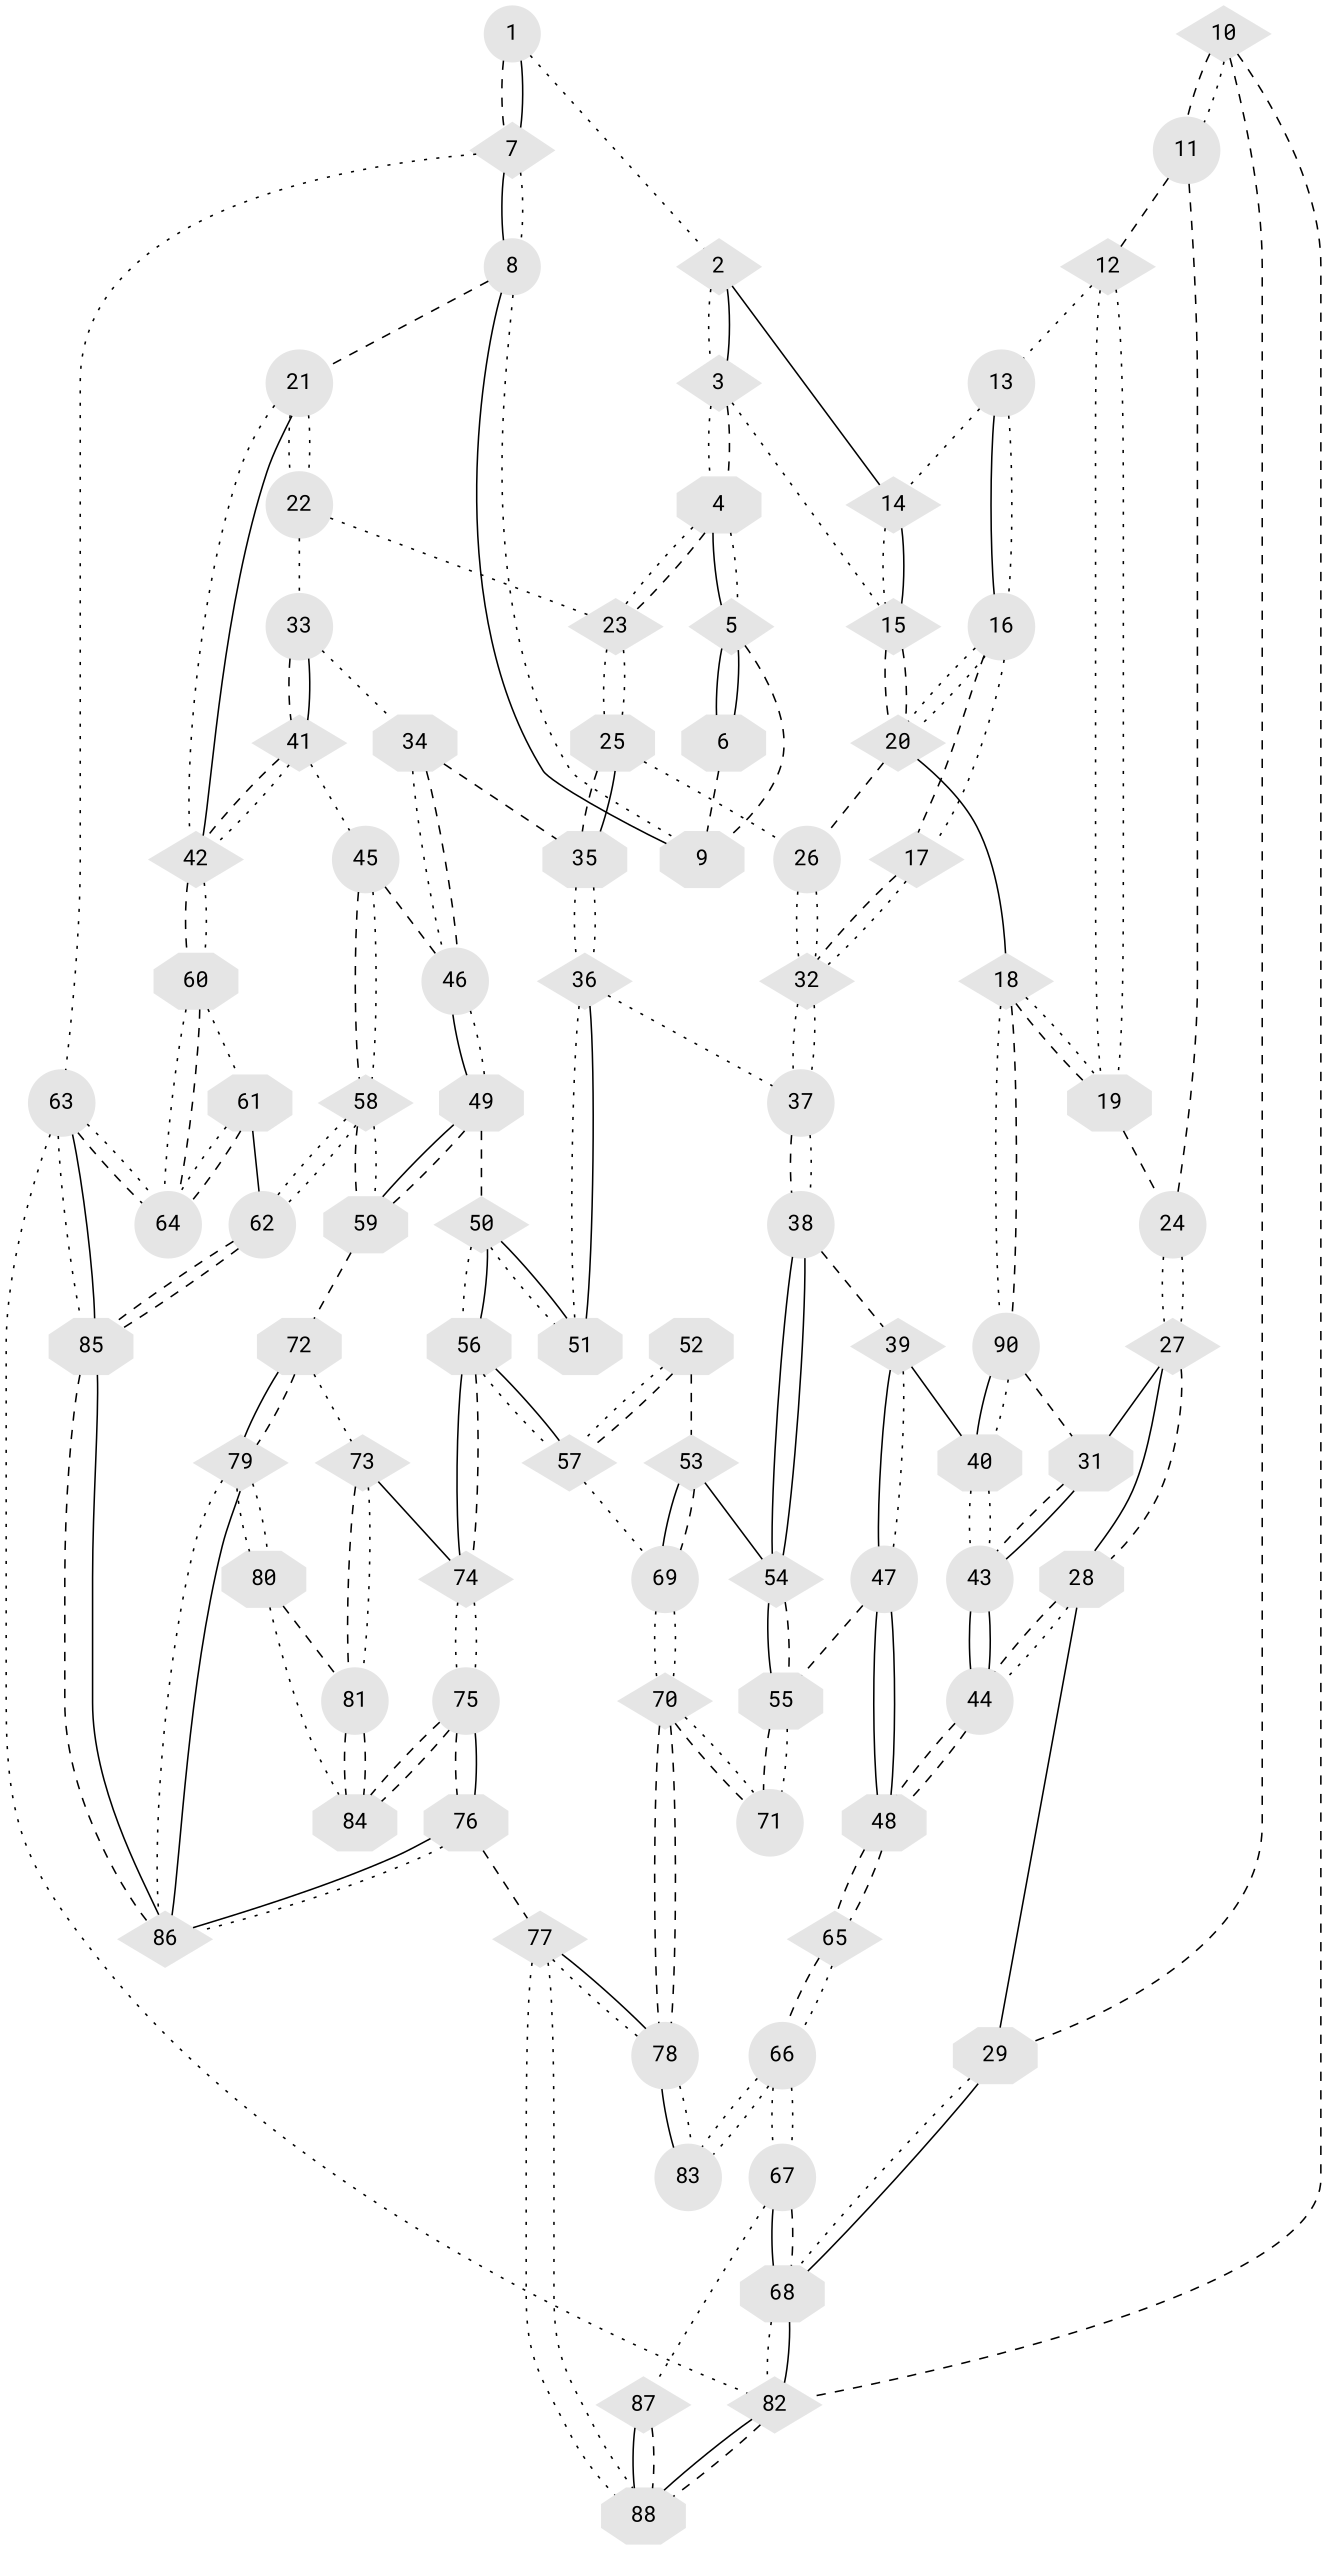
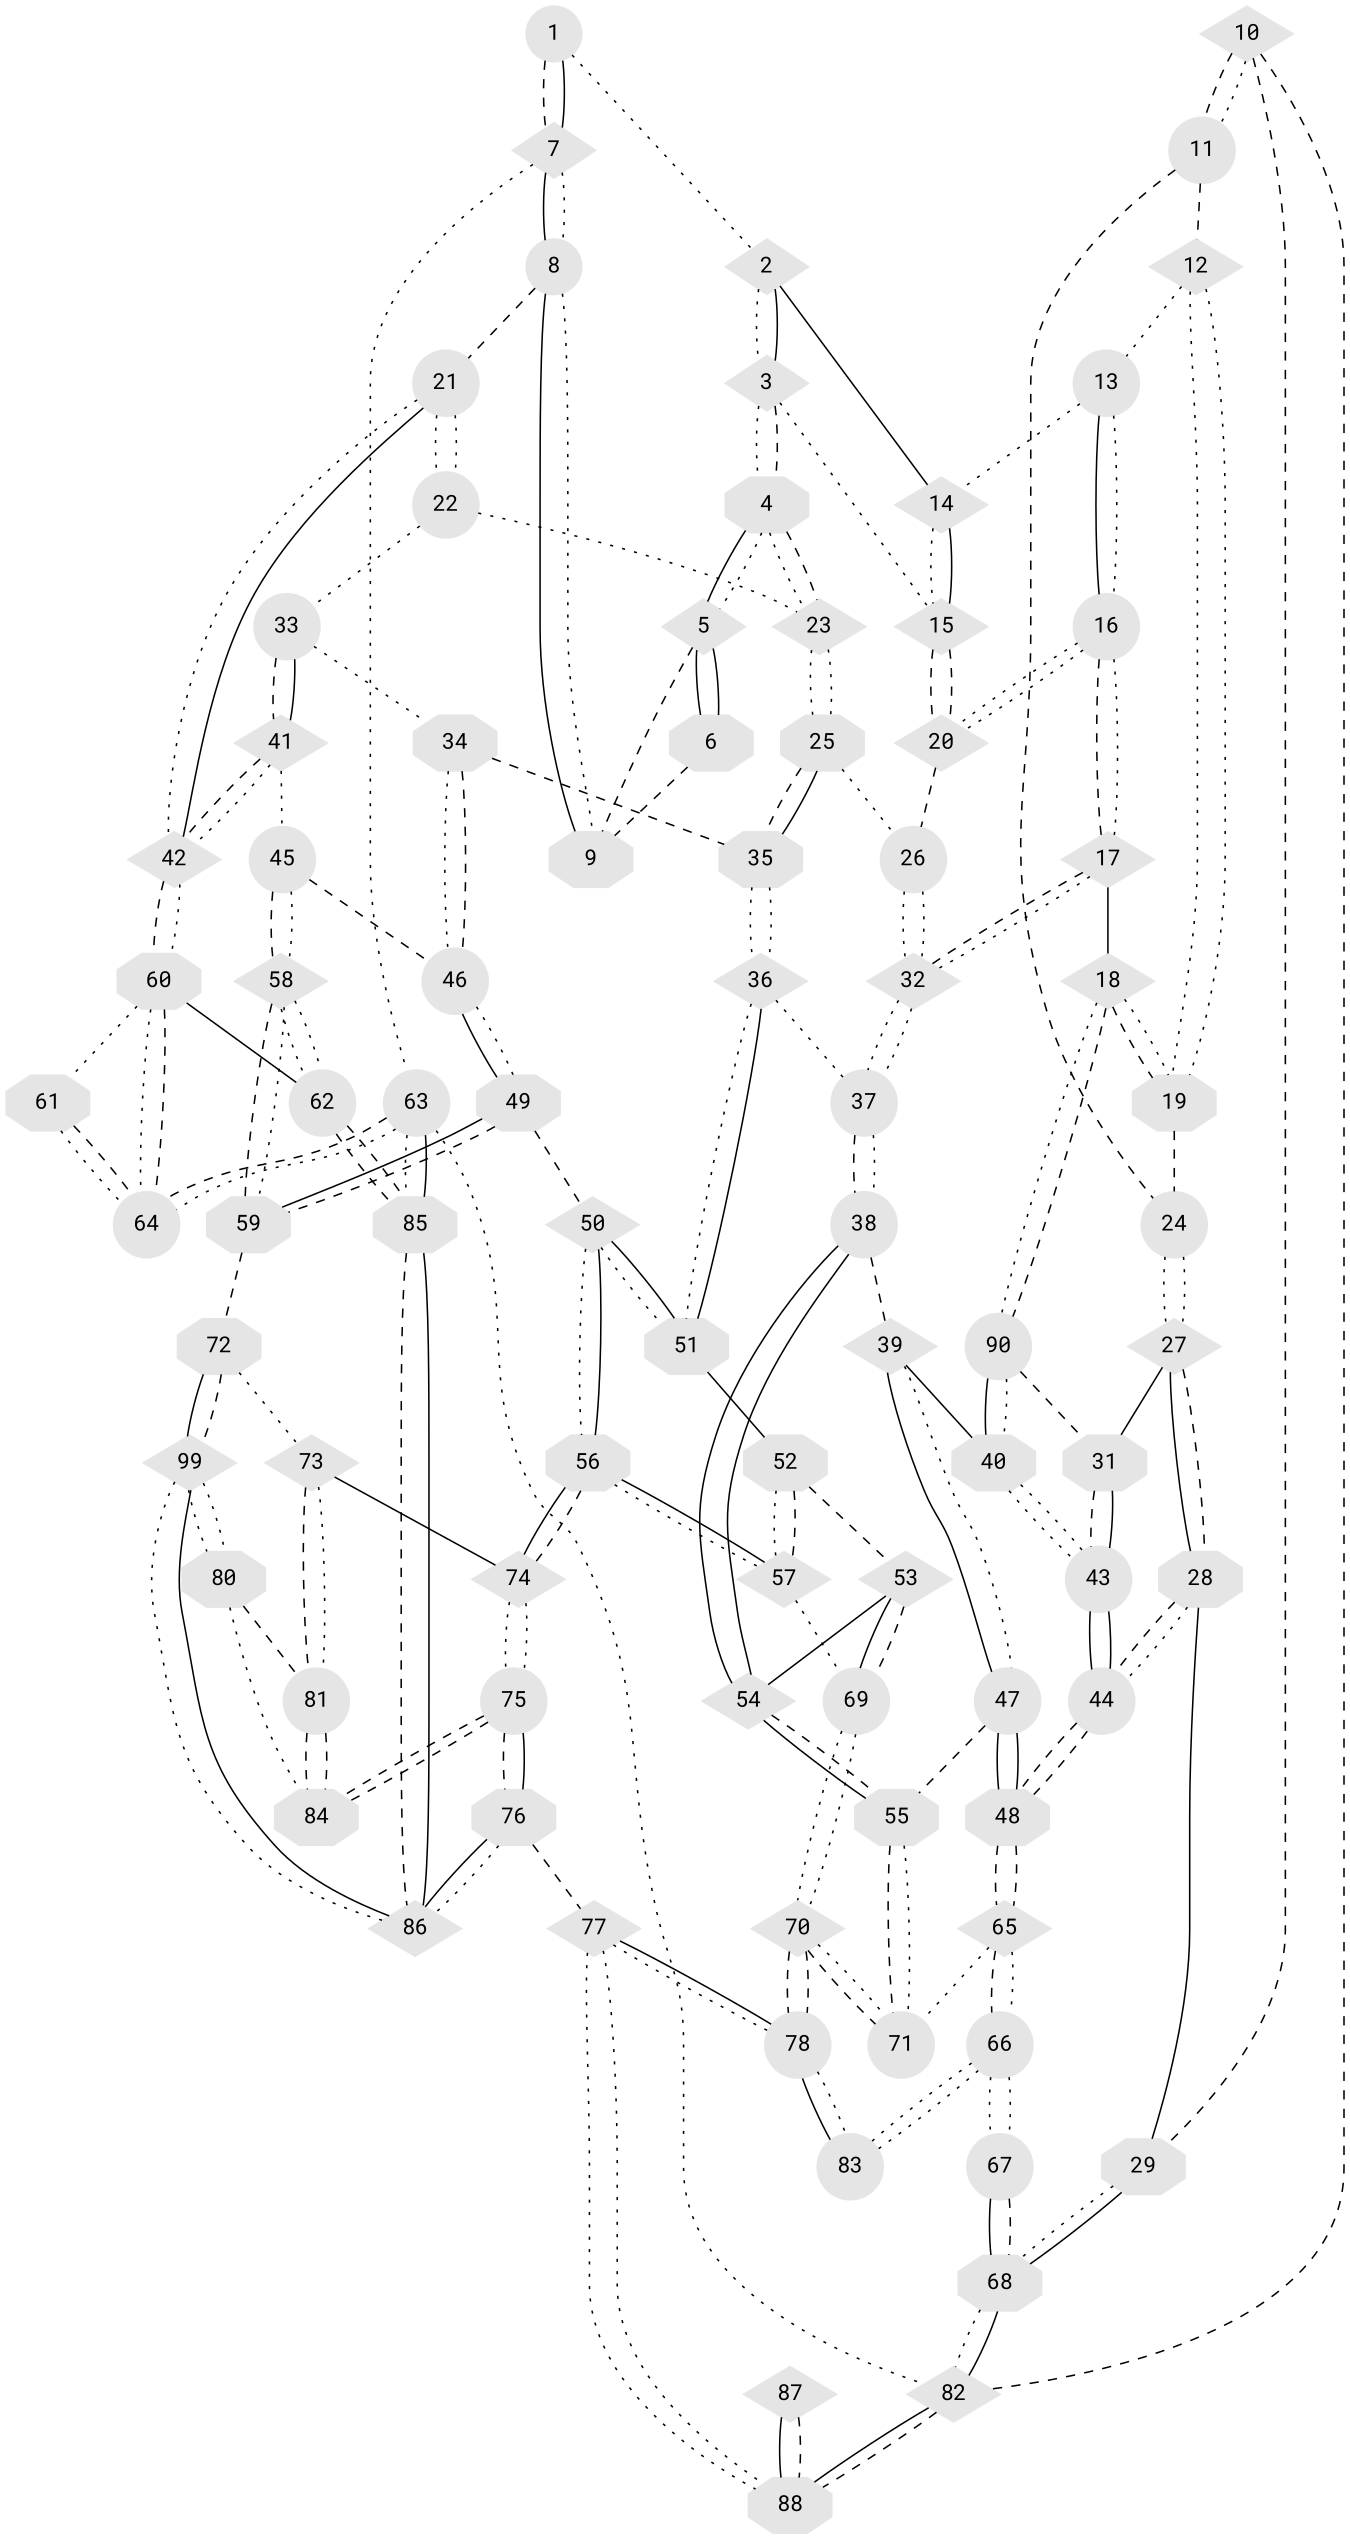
edge "20" -- "18": now "17" -- "18"
edge "61" -- "62": now "60" -- "62"
edge "51" -- "52": added
node "79": label "79" -> "99"
edge "65" -- "71": added
edge "67" -- "87": removed
